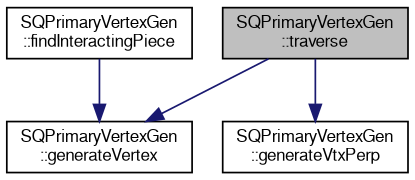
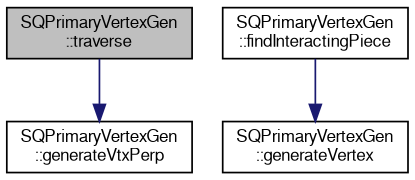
edge "SQPrimaryVertexGen ::traverse" -> "SQPrimaryVertexGen ::generateVertex": removed
